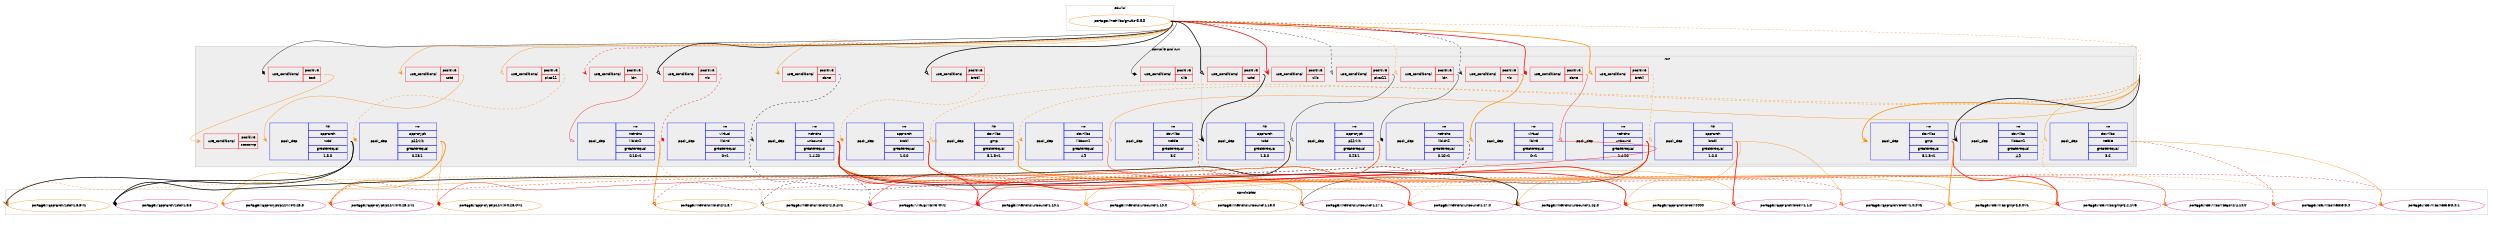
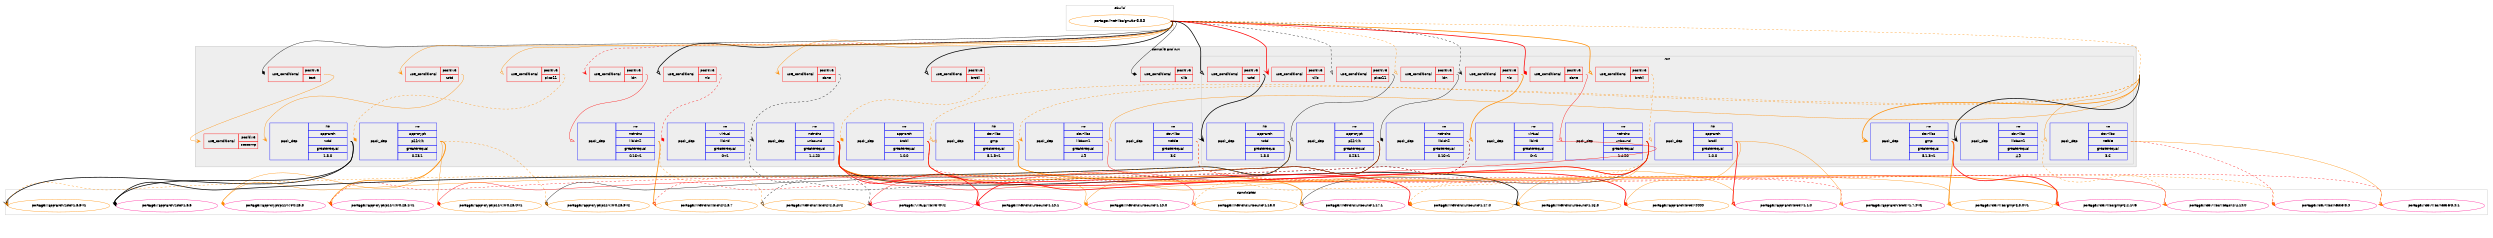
node "portage://app-crypt/p11-kit-0.25.3-r2": added
node "portage://net-dns/unbound-1.17.0": color deeppink -> darkorange
node "portage://net-dns/unbound-1.16.3": color deeppink -> darkorange
node "portage://app-arch/brotli-1.0.9-r6": label "portage://app-arch/brotli-1.0.9-r6" -> "portage://app-arch/brotli-1.7.9-r6"
